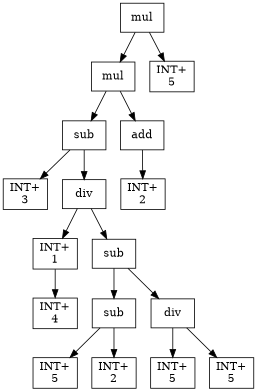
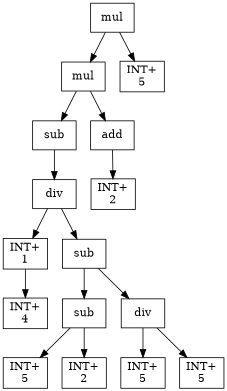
node "INT+ 3": removed
